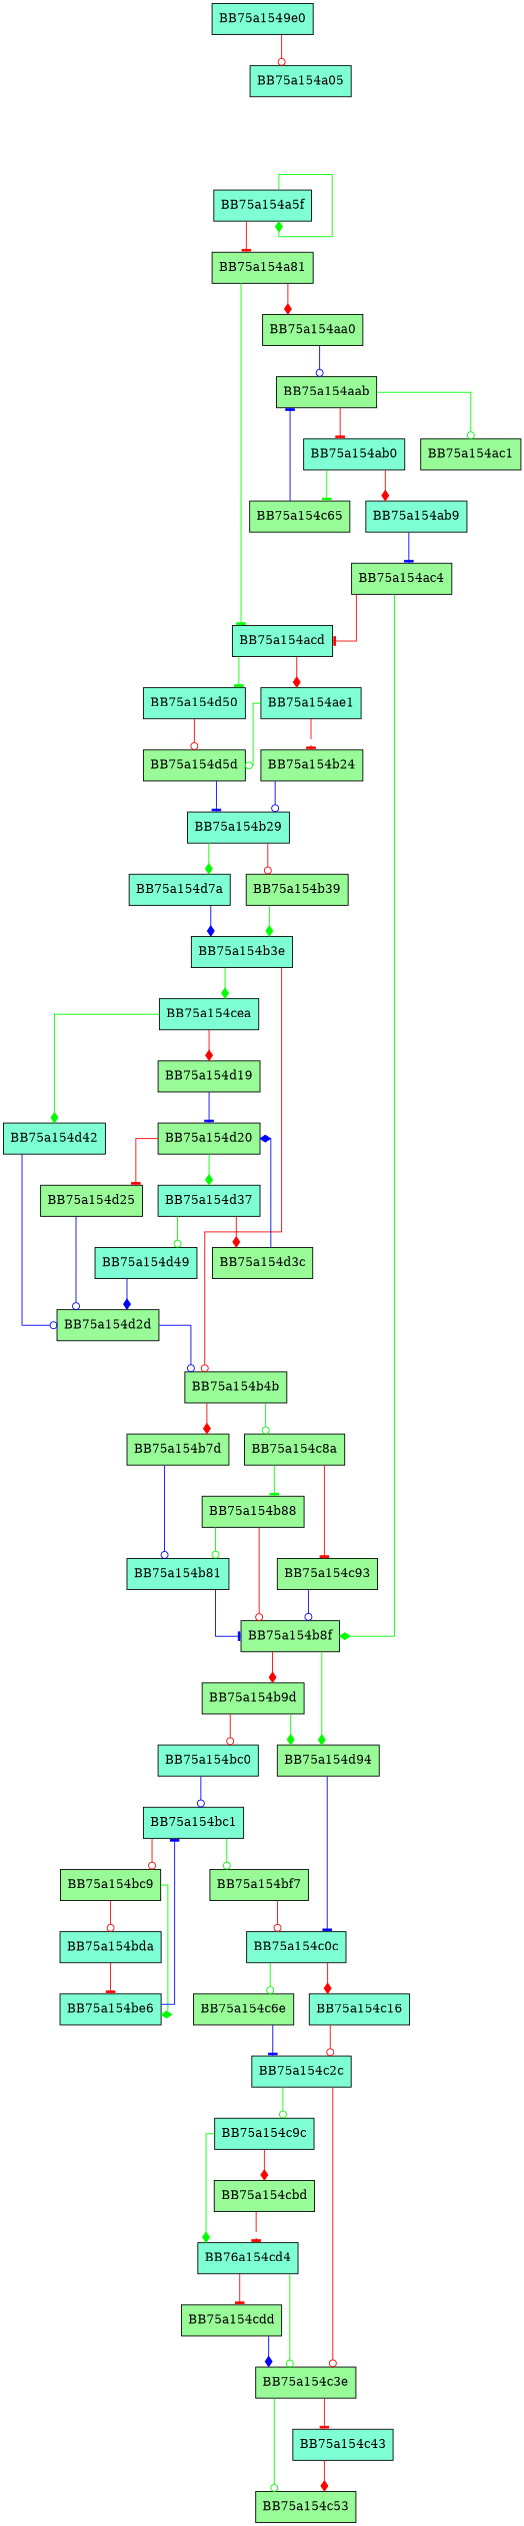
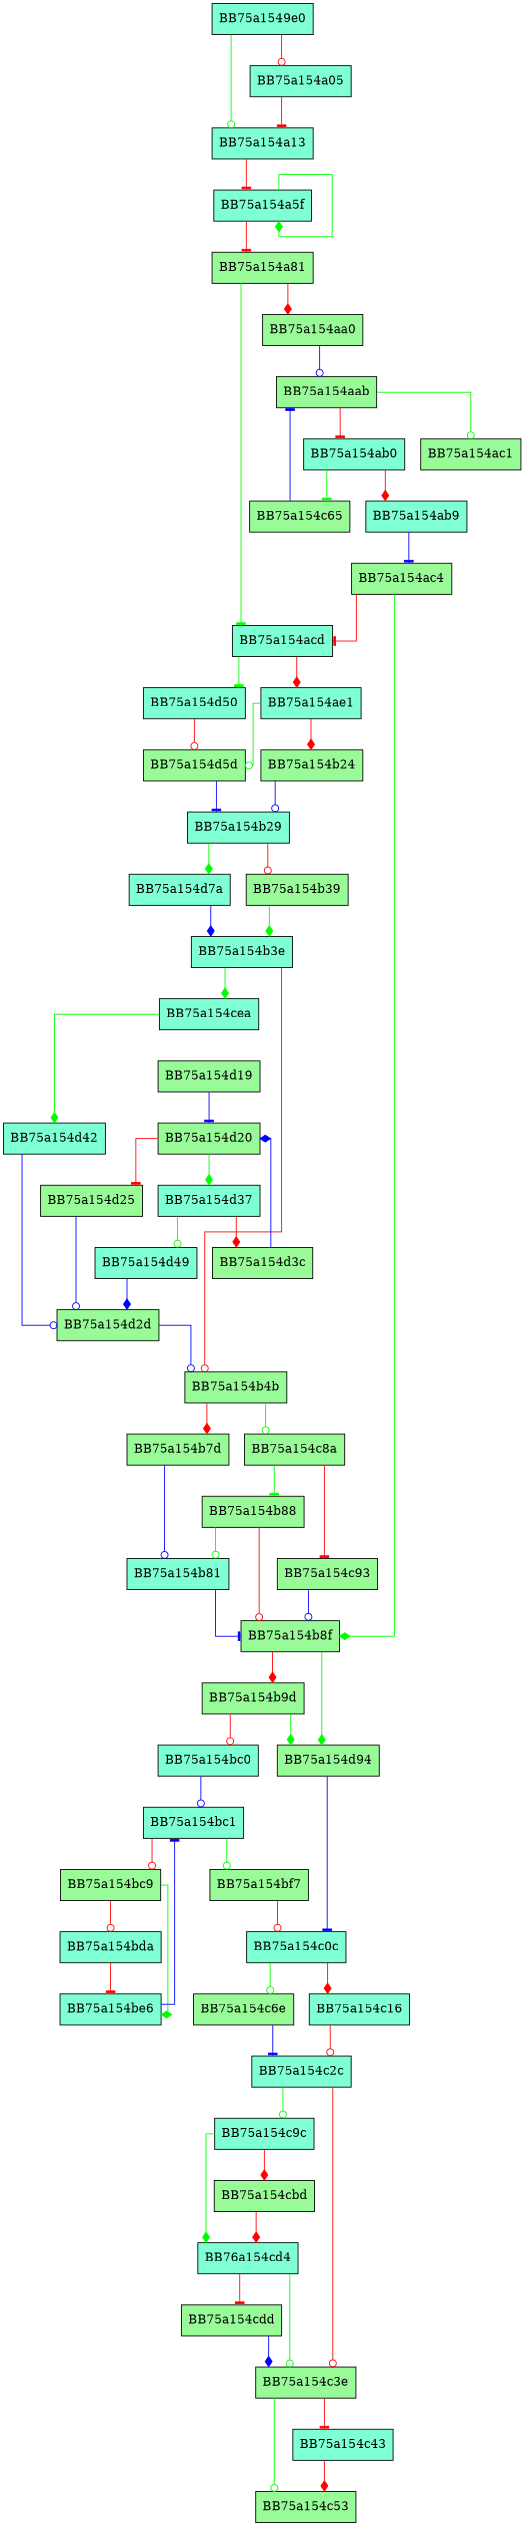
node "BB75a154a13": added
edge "BB75a154ae1" -> "BB75a154b24": arrowhead tee -> diamond
edge "BB75a154cea" -> "BB75a154d19": removed
edge "BB75a154cbd" -> "BB76a154cd4": arrowhead tee -> diamond
